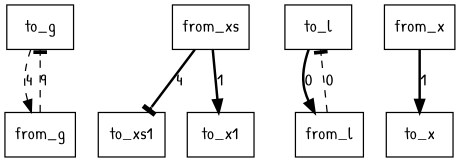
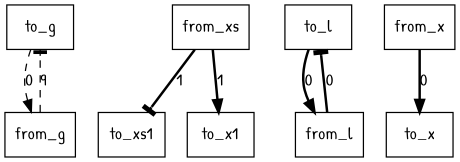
edge "to_g" -> "from_g": label "4" -> "0"
edge "from_xs" -> "to_xs1": label "4" -> "1"
edge "from_x" -> "to_x": label "1" -> "0"
edge "from_l" -> "to_l": style dashed -> bold
